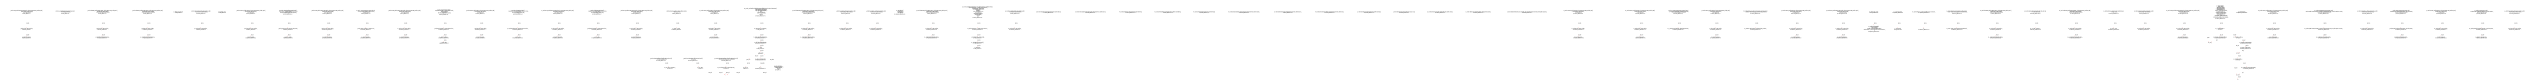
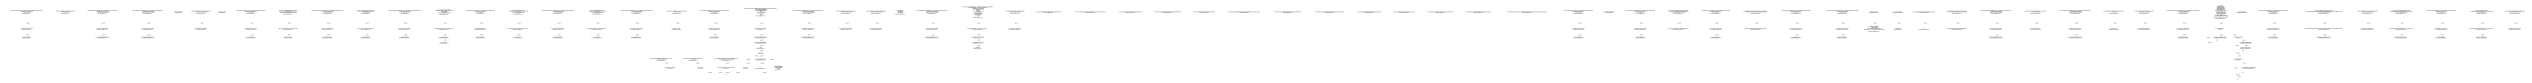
node "161_ MultiHash private _proofHash; 1106-new_variable-162-162": added
